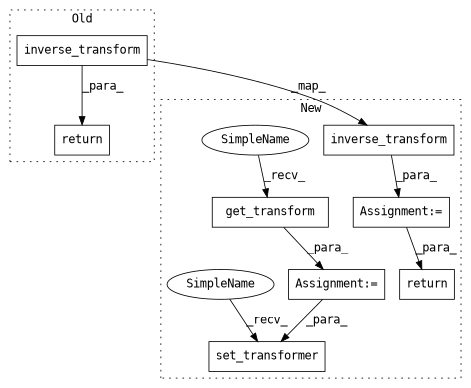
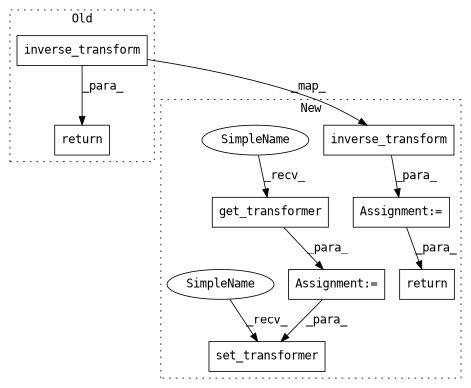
node "get_transform": label "get_transform" -> "get_transformer"
